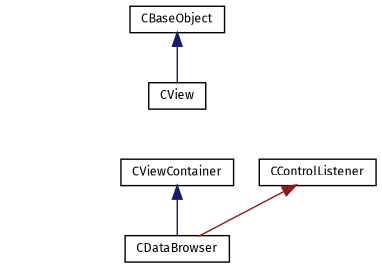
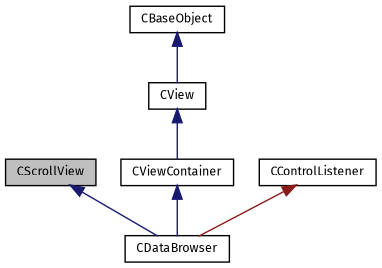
edge "CViewContainer" -> "CView": added
node "CScrollView": added
